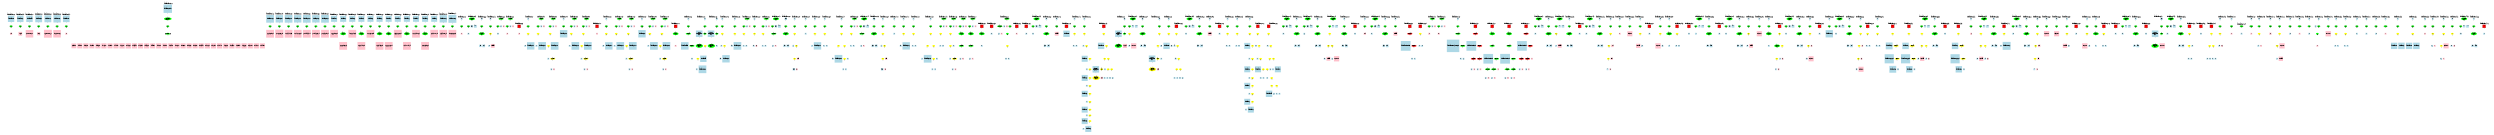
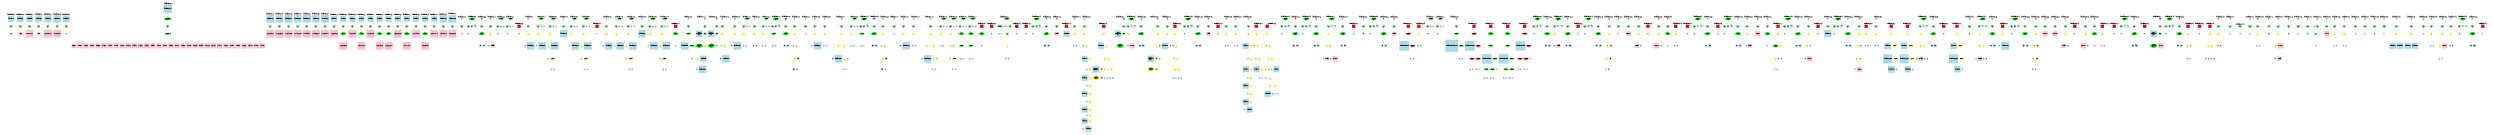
node "0.28125f": removed
